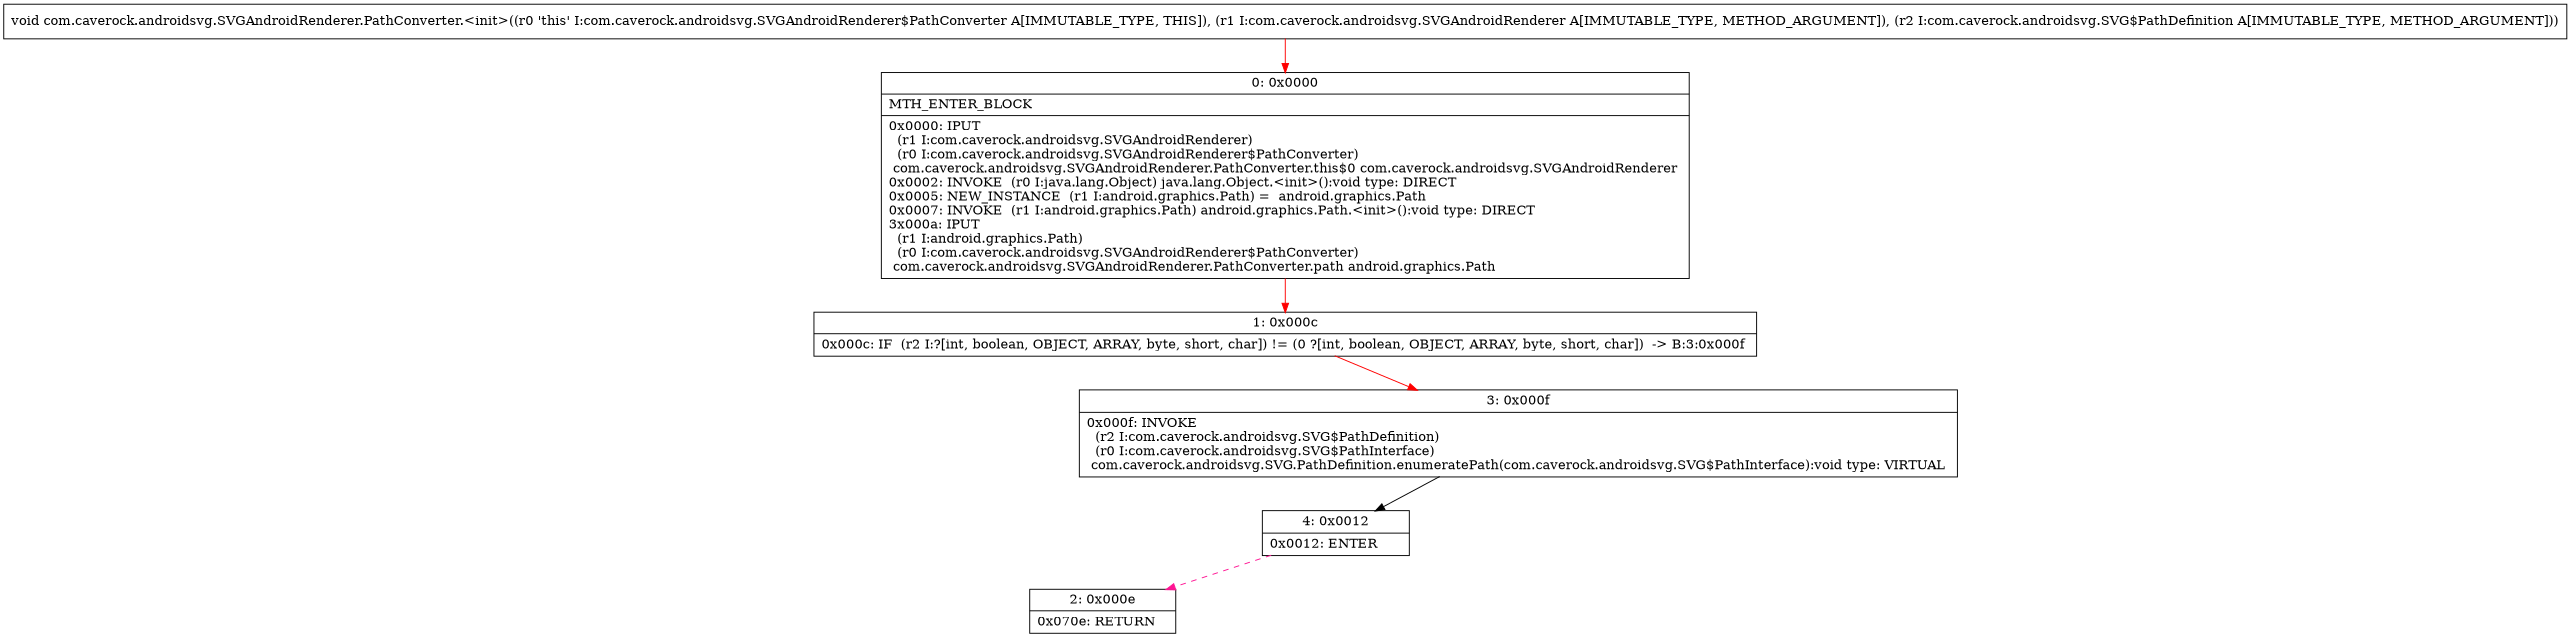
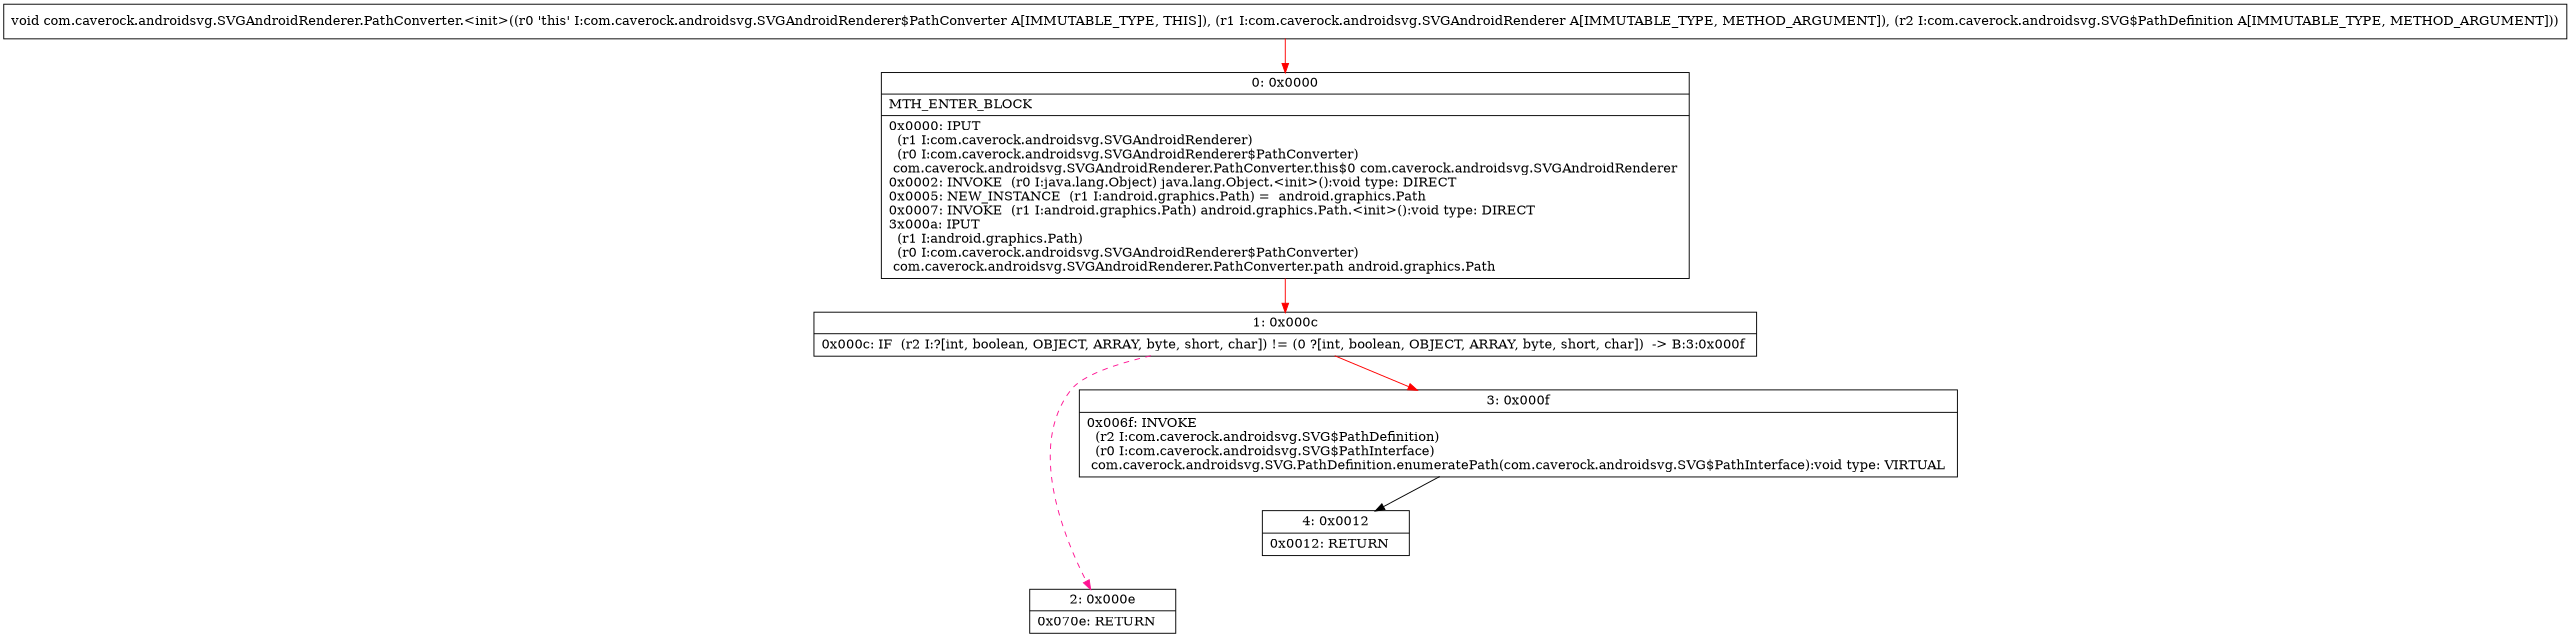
node "3: 0x000f": text "0x000f: INVOKE" -> "0x006f: INVOKE"
node "4: 0x0012": text "0x0012: ENTER" -> "0x0012: RETURN"
edge "4: 0x0012" -> "2: 0x000e": now "1: 0x000c" -> "2: 0x000e"
